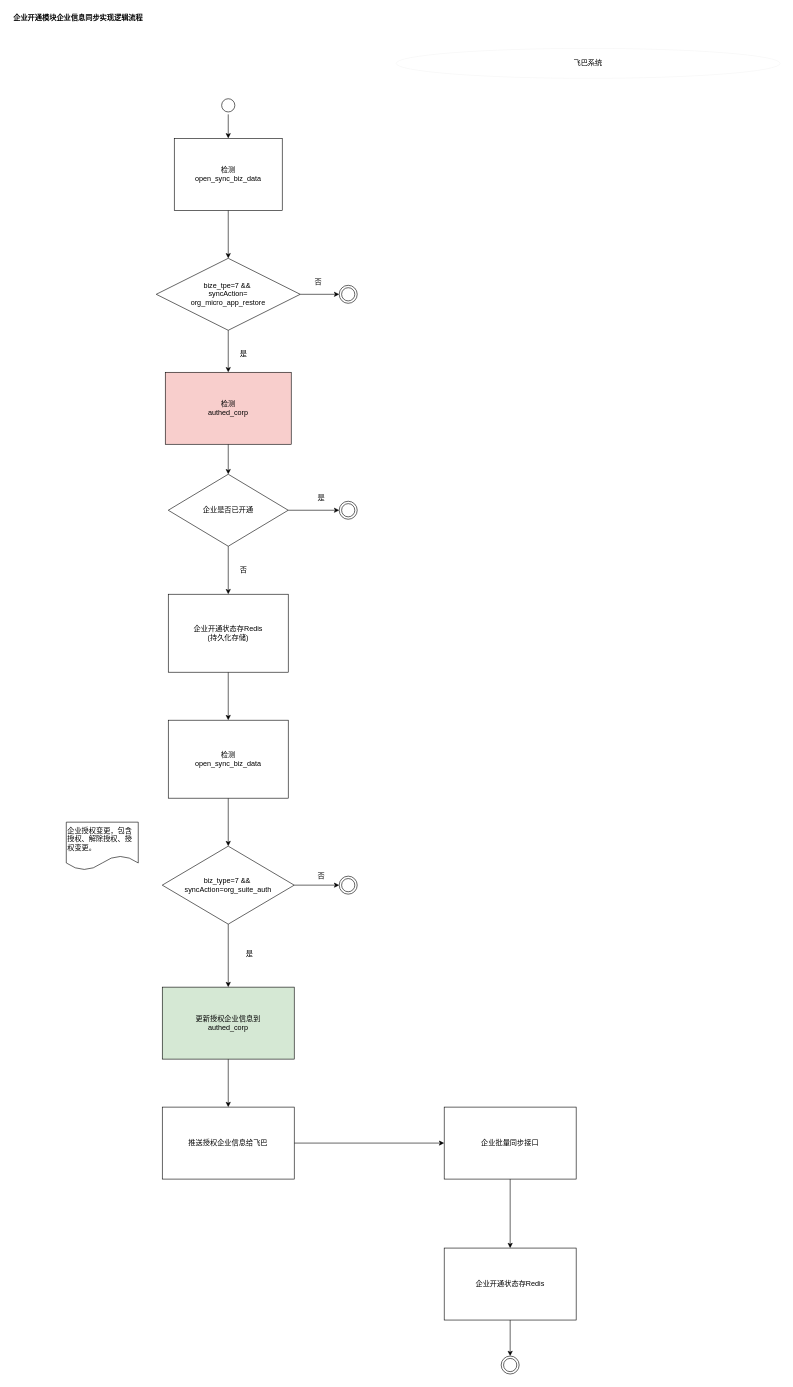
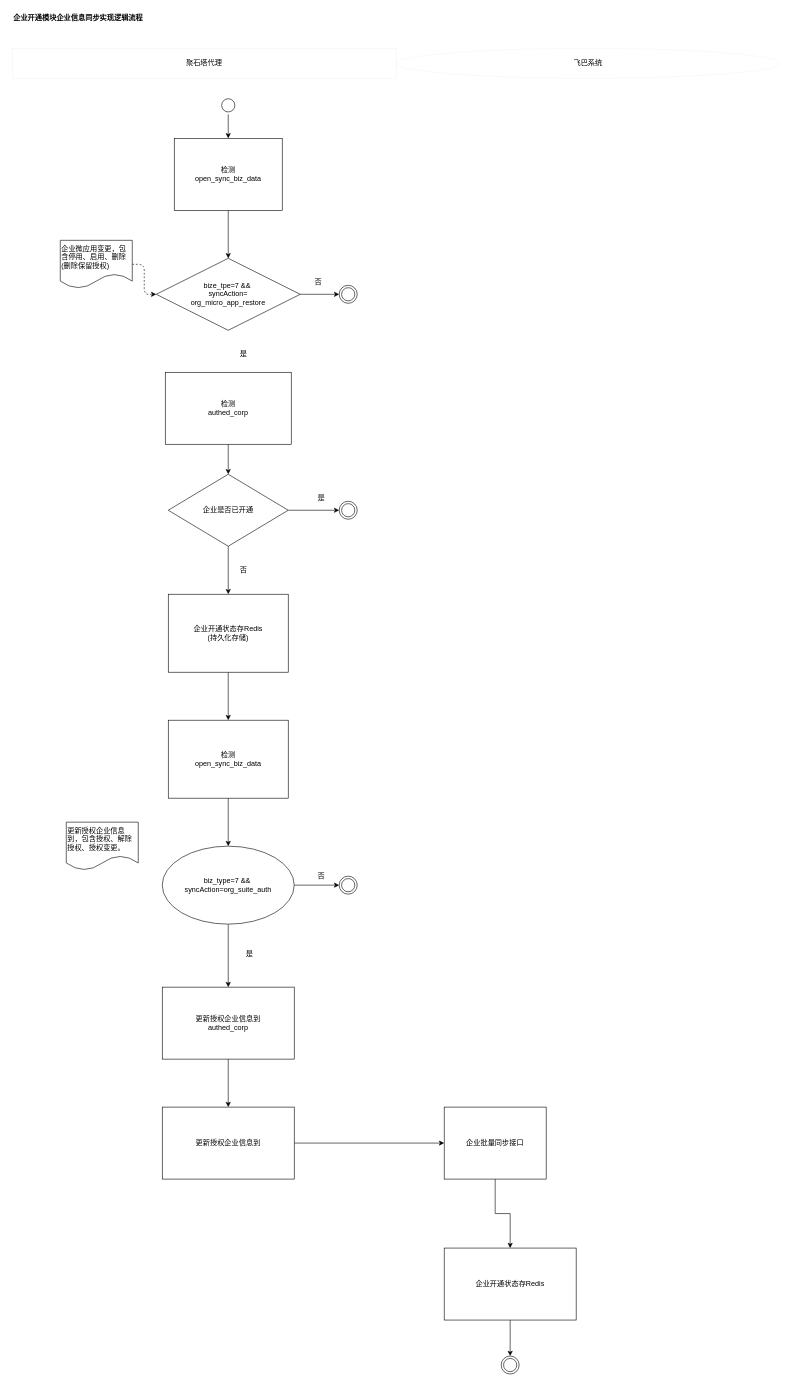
node "聚石塔代理": added
node "企业微应用变更，包含停用、启用、删除(删除保留授权)": added
edge "企业微应用变更，包含停用、启用、删除(删除保留授权)" -> "bize_tpe=7 && syncAction= org_micro_app_restore": added
edge "bize_tpe=7 && syncAction= org_micro_app_restore" -> "检测 authed_corp": removed
node "检测 authed_corp": fillcolor #f8cecc -> #ffffff
node "企业授权变更，包含授权、解除授权、授权变更。": label "企业授权变更，包含授权、解除授权、授权变更。" -> "更新授权企业信息到，包含授权、解除授权、授权变更。"
node "biz_type=7 && syncAction=org_suite_auth": shape diamond -> ellipse
node "更新授权企业信息到 authed_corp": fillcolor #d5e8d4 -> #ffffff
node "推送授权企业信息给飞巴": label "推送授权企业信息给飞巴" -> "更新授权企业信息到"
node "企业批量同步接口": size 132x72 -> 102x72
